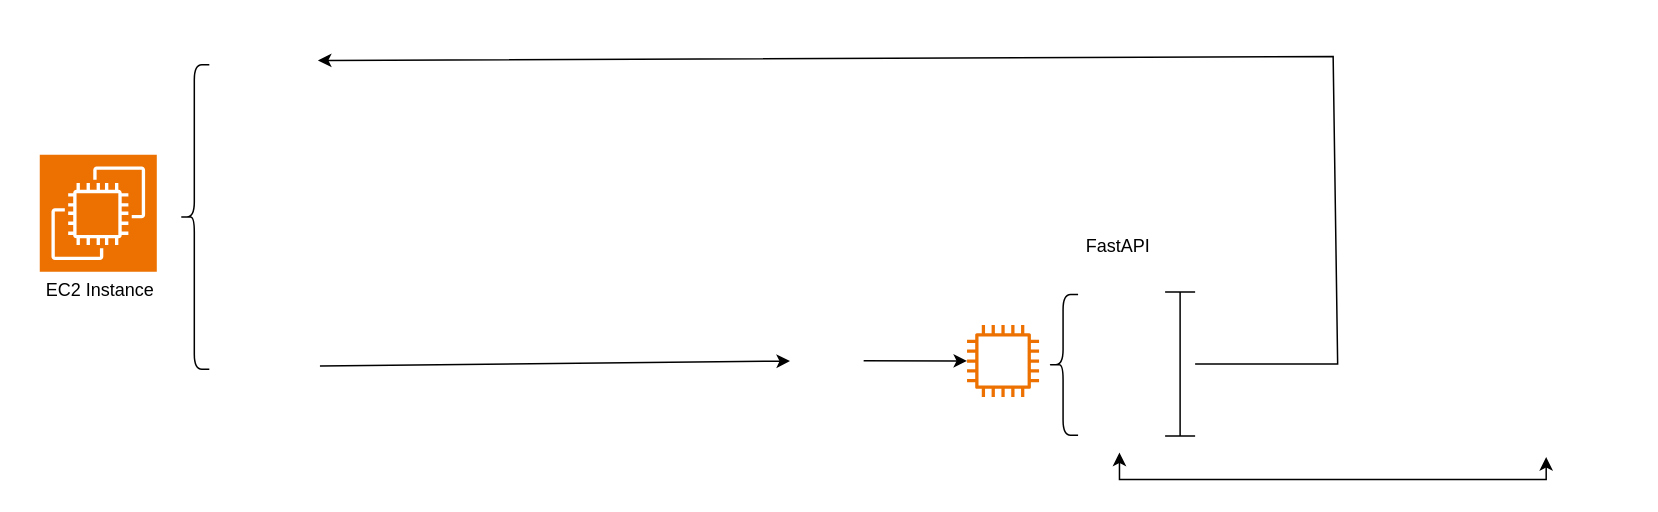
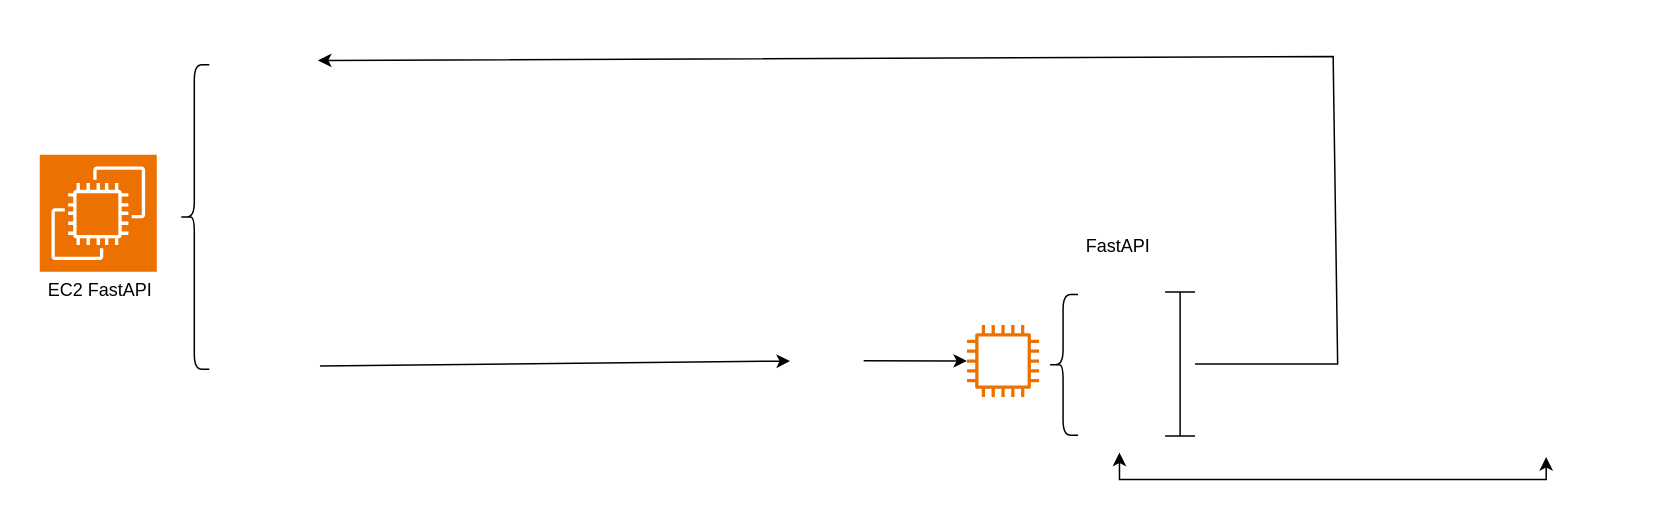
node "EC2 Instance": label "EC2 Instance" -> "EC2 FastAPI"
